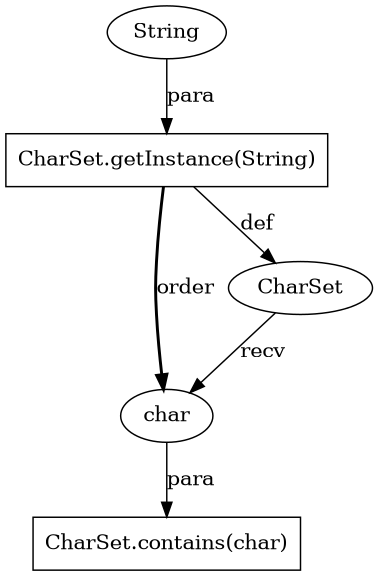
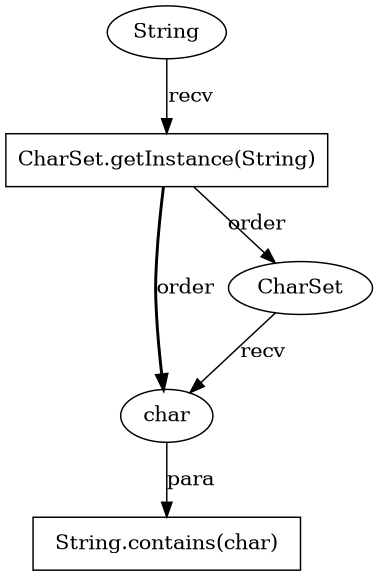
edge "String" -> "CharSet.getInstance(String)": label "para" -> "recv"
edge "CharSet.getInstance(String)" -> "CharSet": label "def" -> "order"
node "CharSet.contains(char)": label "CharSet.contains(char)" -> "String.contains(char)"
